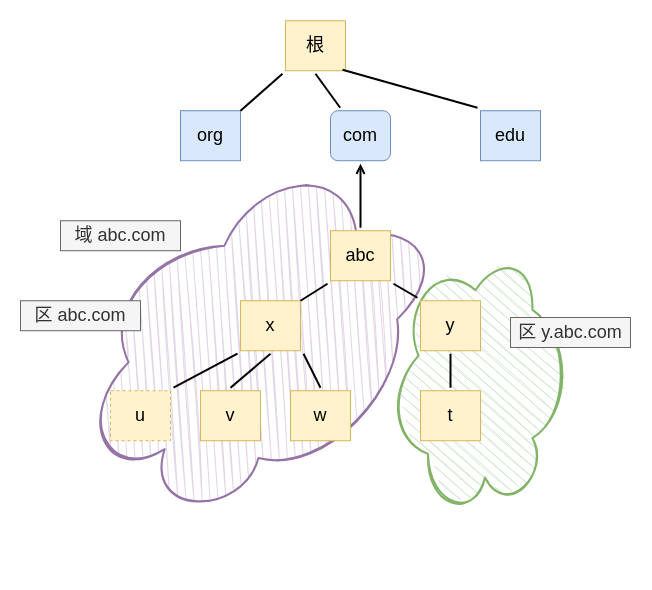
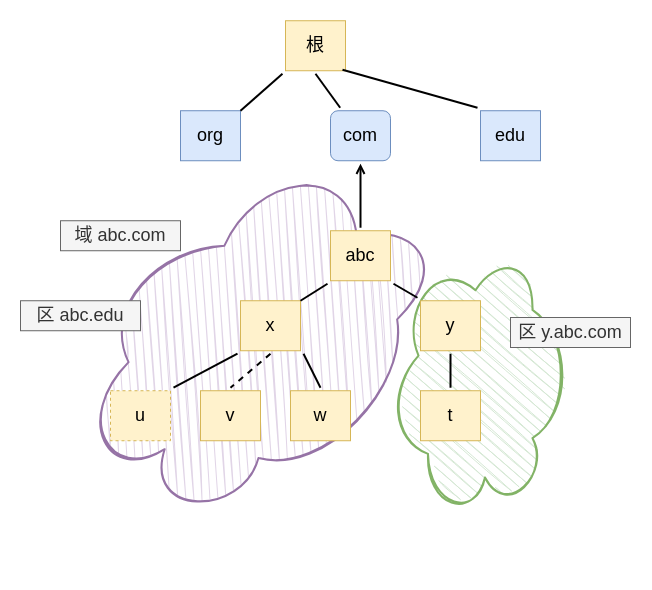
node "区 abc.com": label "区 abc.com" -> "区 abc.edu"
edge "x" -- "v": style solid -> dashed
